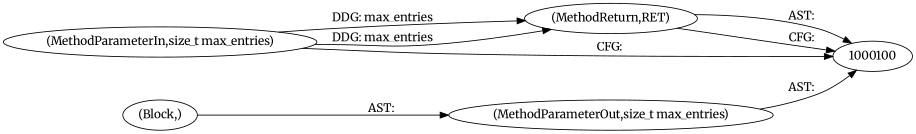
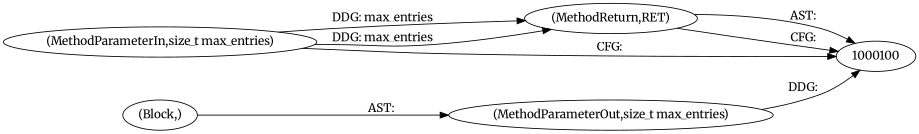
edge "(MethodParameterOut,size_t max_entries)" -> "1000100": label "AST: " -> "DDG: "
